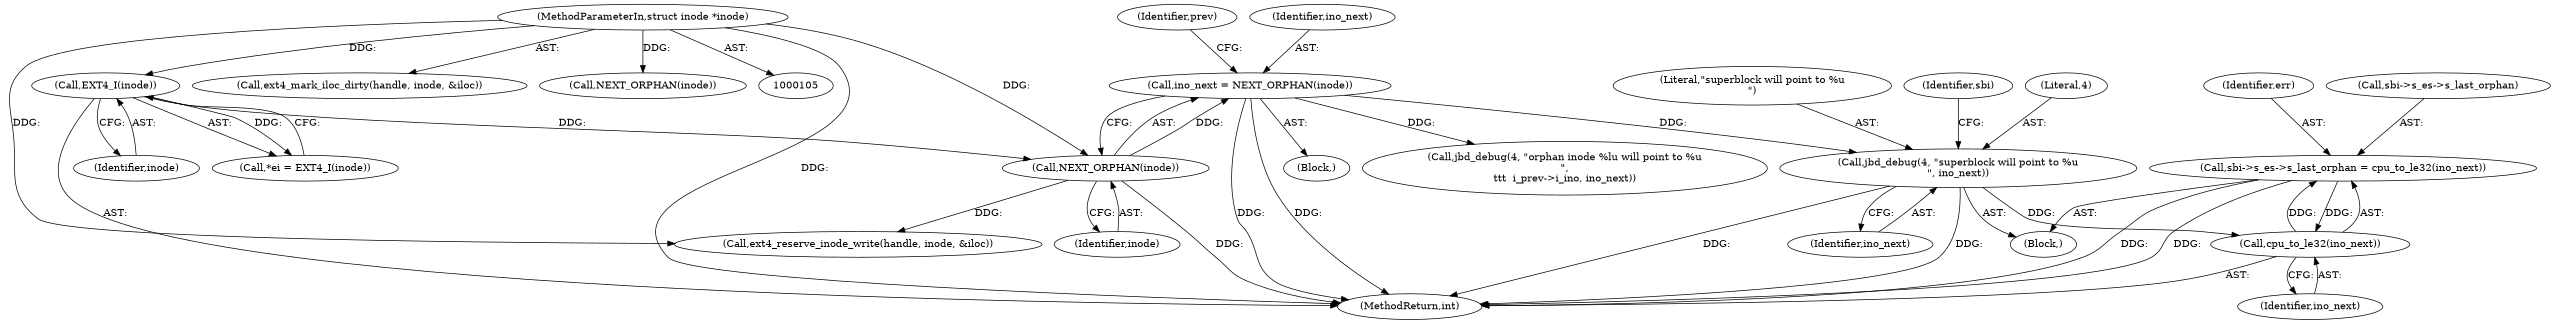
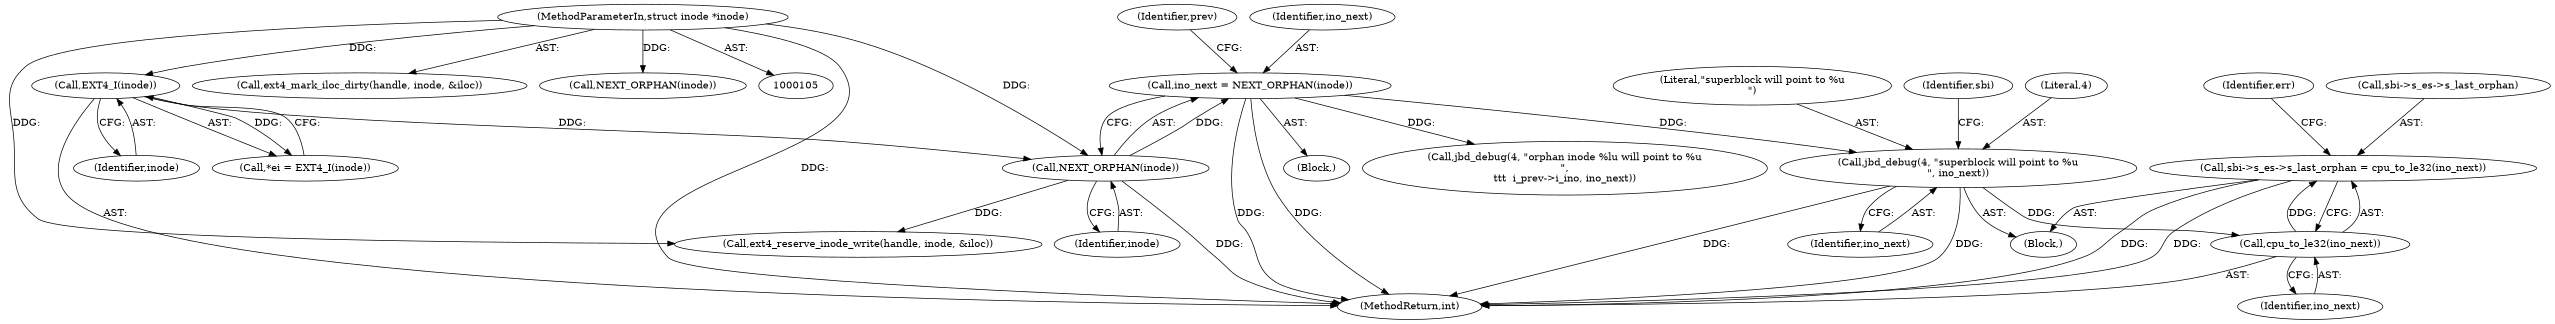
edge "(Identifier,err)" -> "(Call,sbi->s_es->s_last_orphan = cpu_to_le32(ino_next))": label "AST: " -> "CFG: "
edge "(Call,sbi->s_es->s_last_orphan = cpu_to_le32(ino_next))" -> "(Call,cpu_to_le32(ino_next))": label "DDG: " -> "CFG: "
